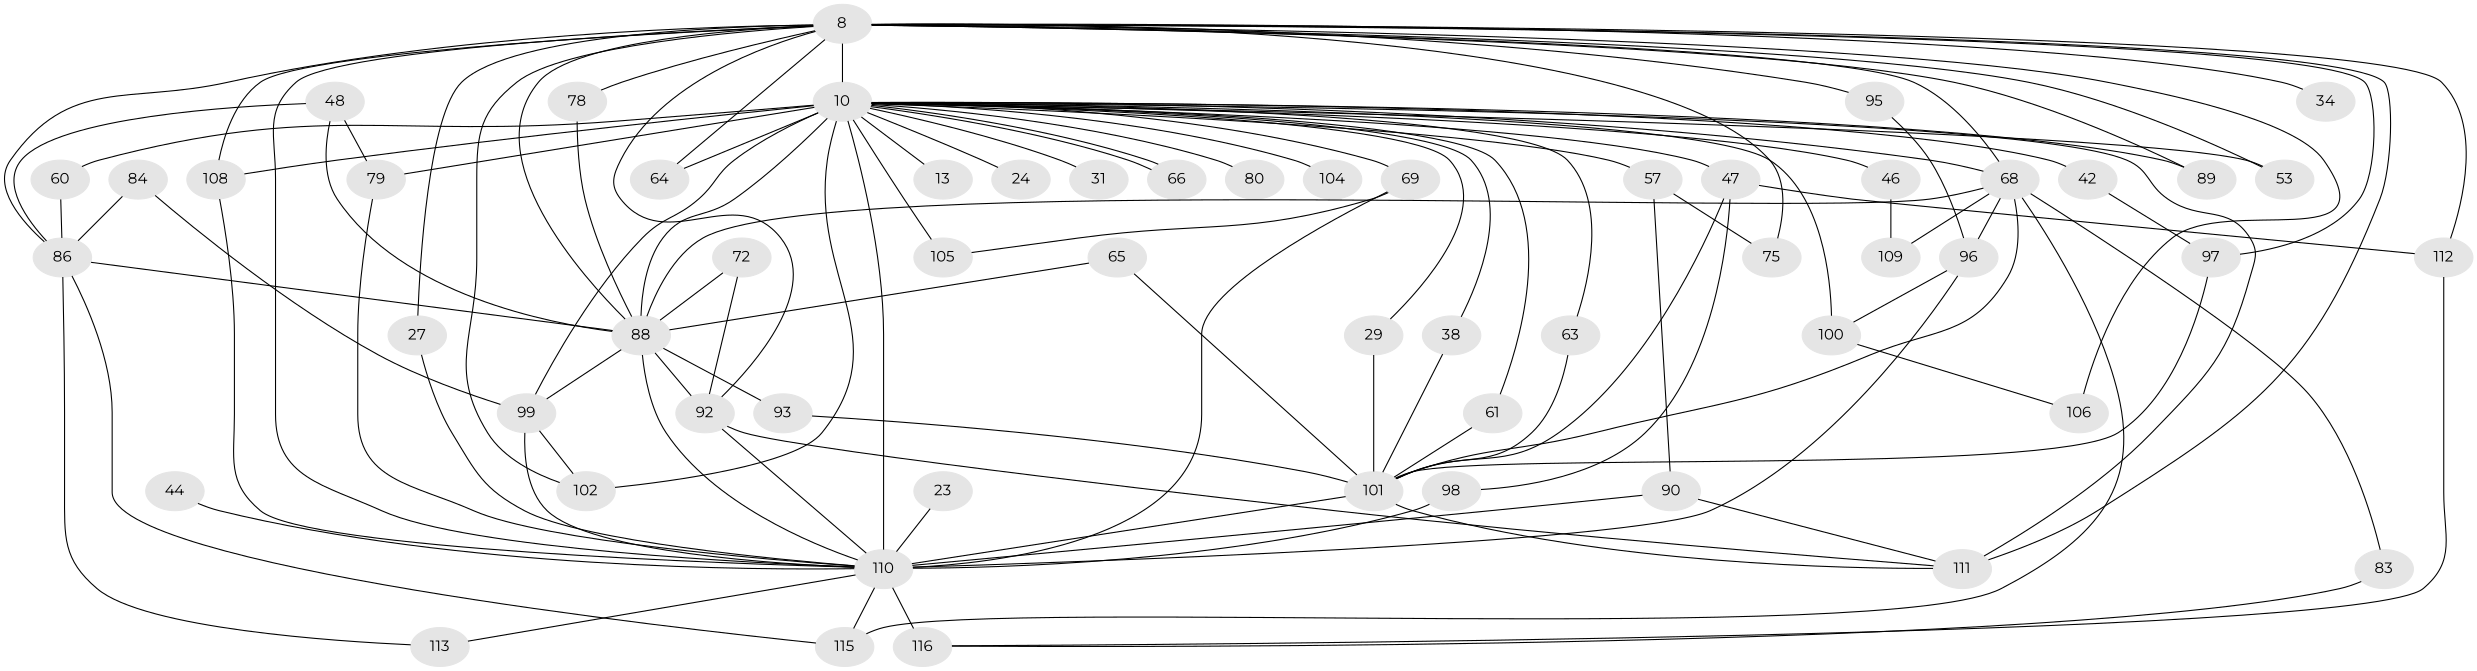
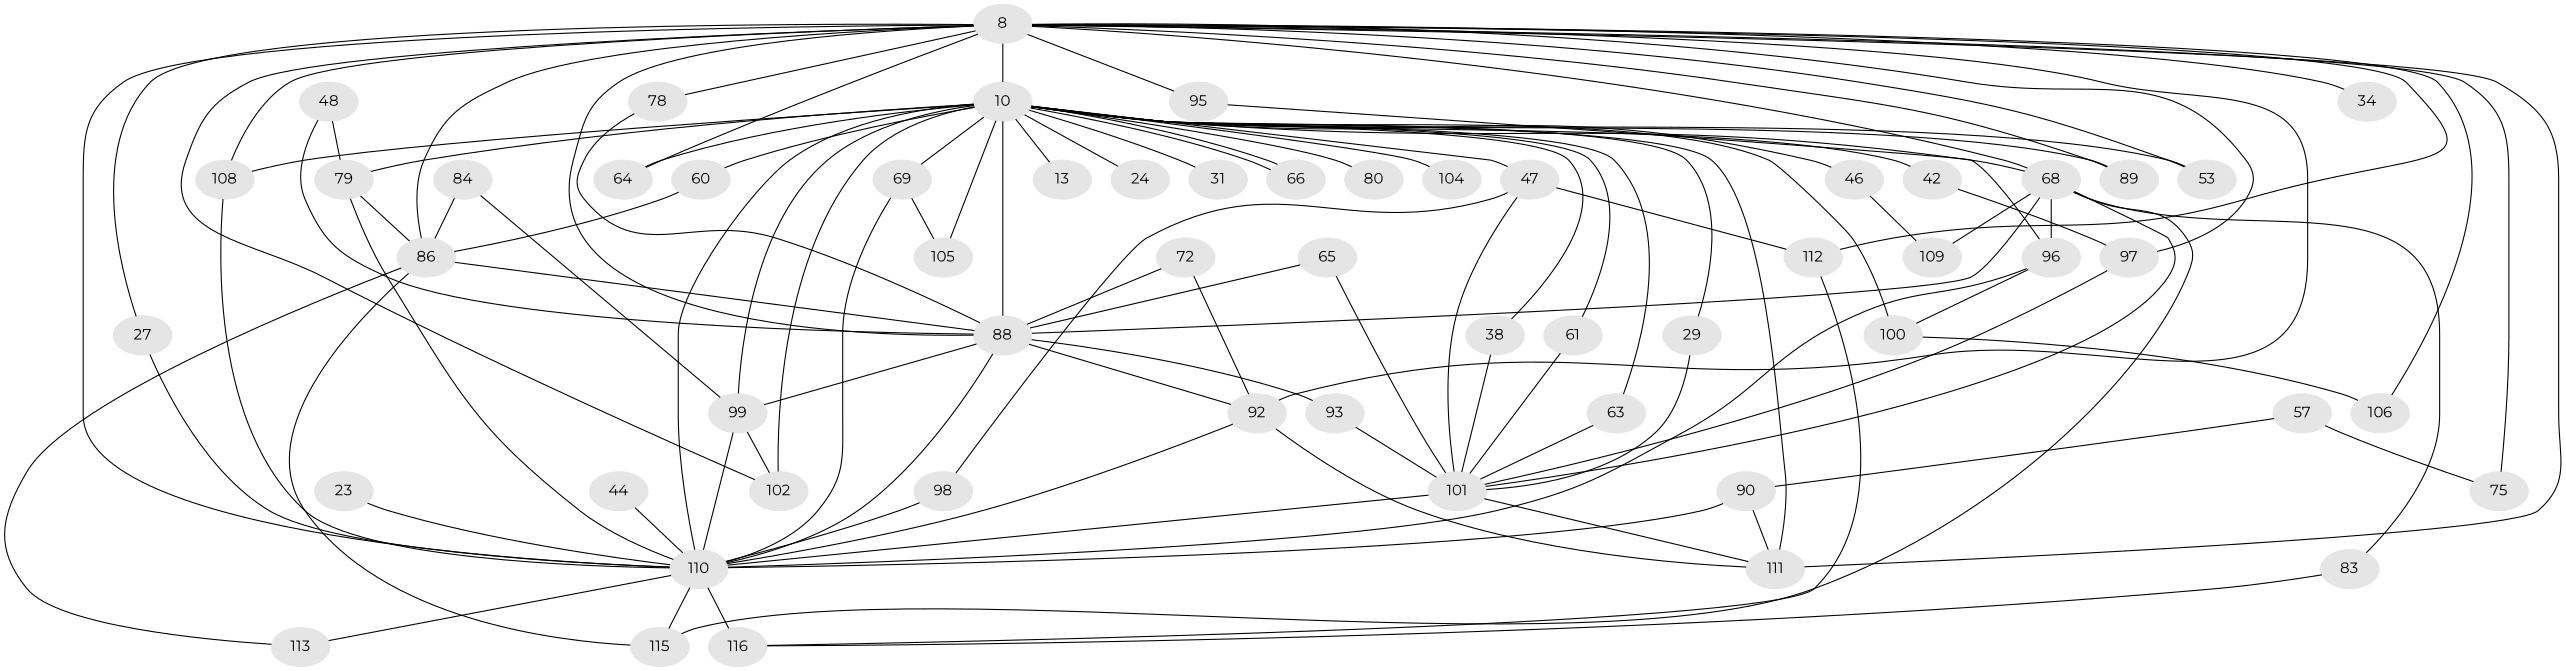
edge "10" -- "57": removed
edge "48" -- "86": now "79" -- "86"
